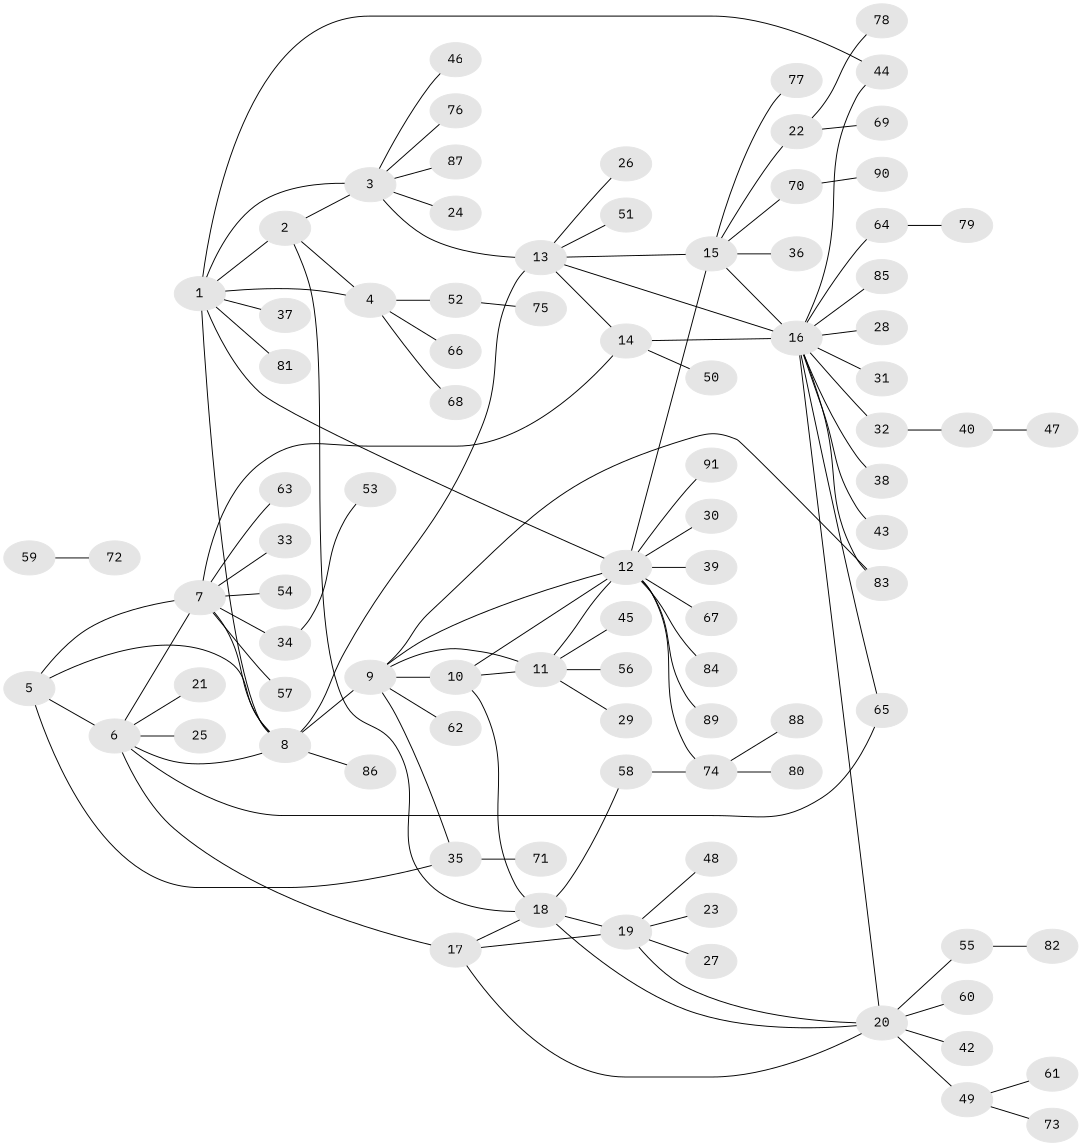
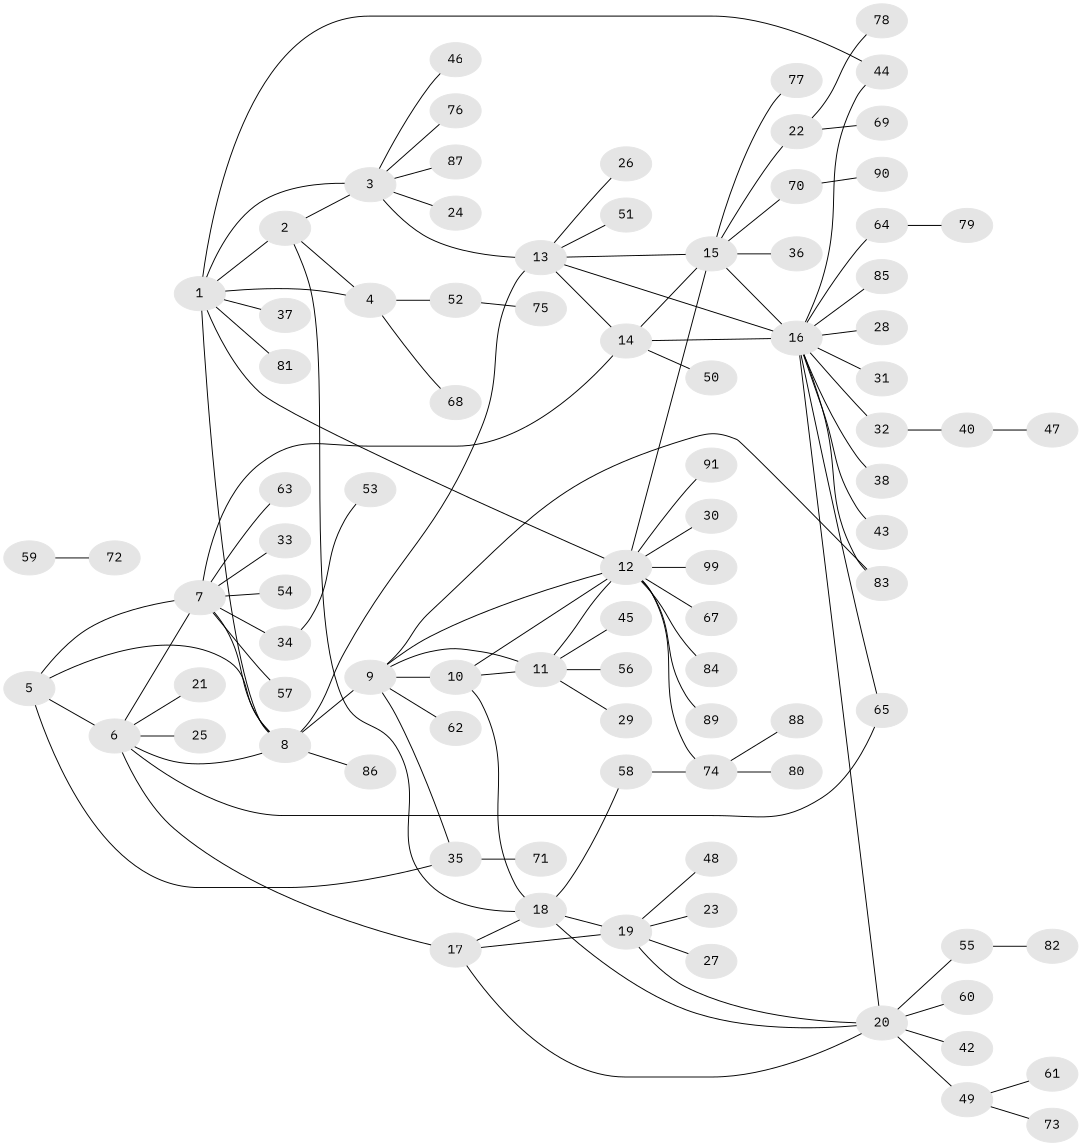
edge "15" -- "14": added
node "66": removed
node "39": label "39" -> "99"
